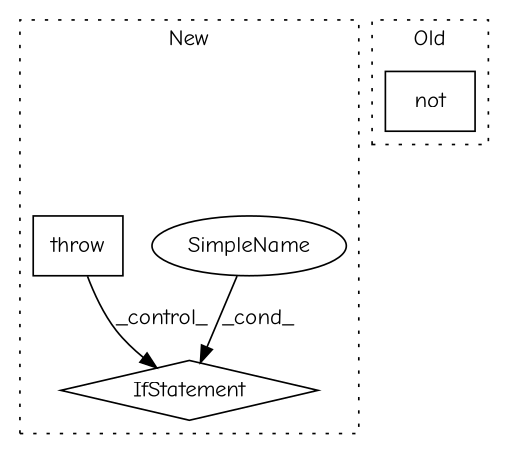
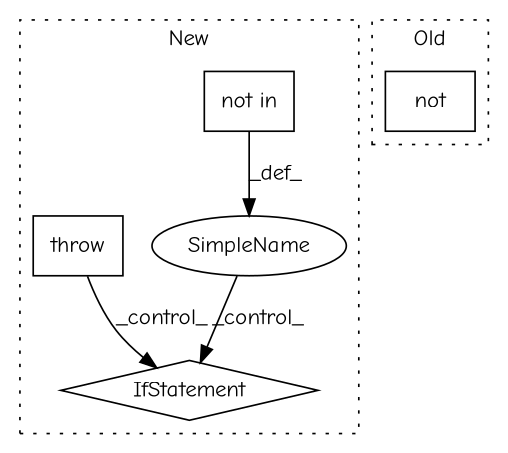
node "not in": added
edge "SimpleName" -> "IfStatement": label "_cond_" -> "_control_"
